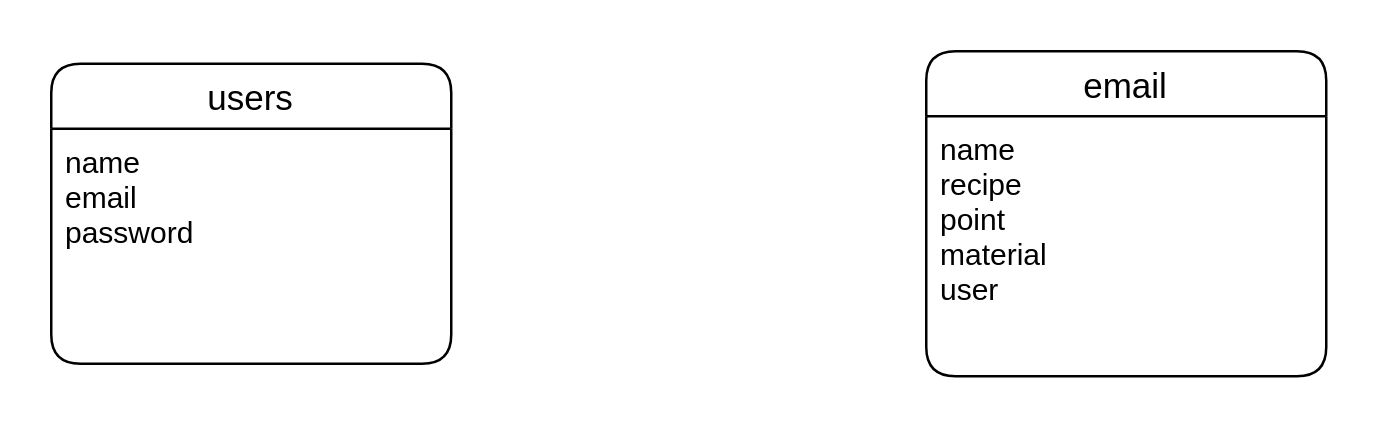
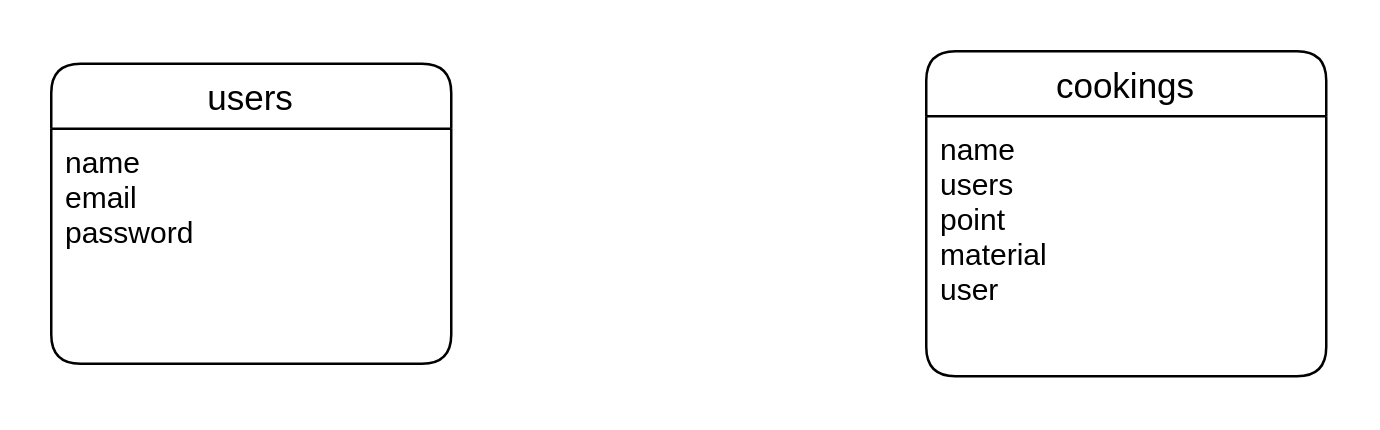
node "email": label "email" -> "cookings"
node "name recipe point material user": label "name recipe point material user" -> "name users point material user"
